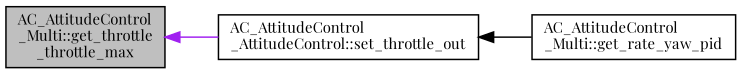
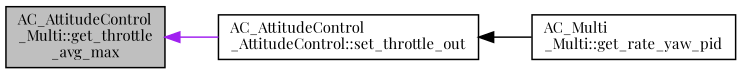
node "AC_AttitudeControl _Multi::get_throttle _throttle_max": label "AC_AttitudeControl _Multi::get_throttle _throttle_max" -> "AC_AttitudeControl _Multi::get_throttle _avg_max"
node "AC_AttitudeControl _Multi::get_rate_yaw_pid": label "AC_AttitudeControl _Multi::get_rate_yaw_pid" -> "AC_Multi _Multi::get_rate_yaw_pid"
